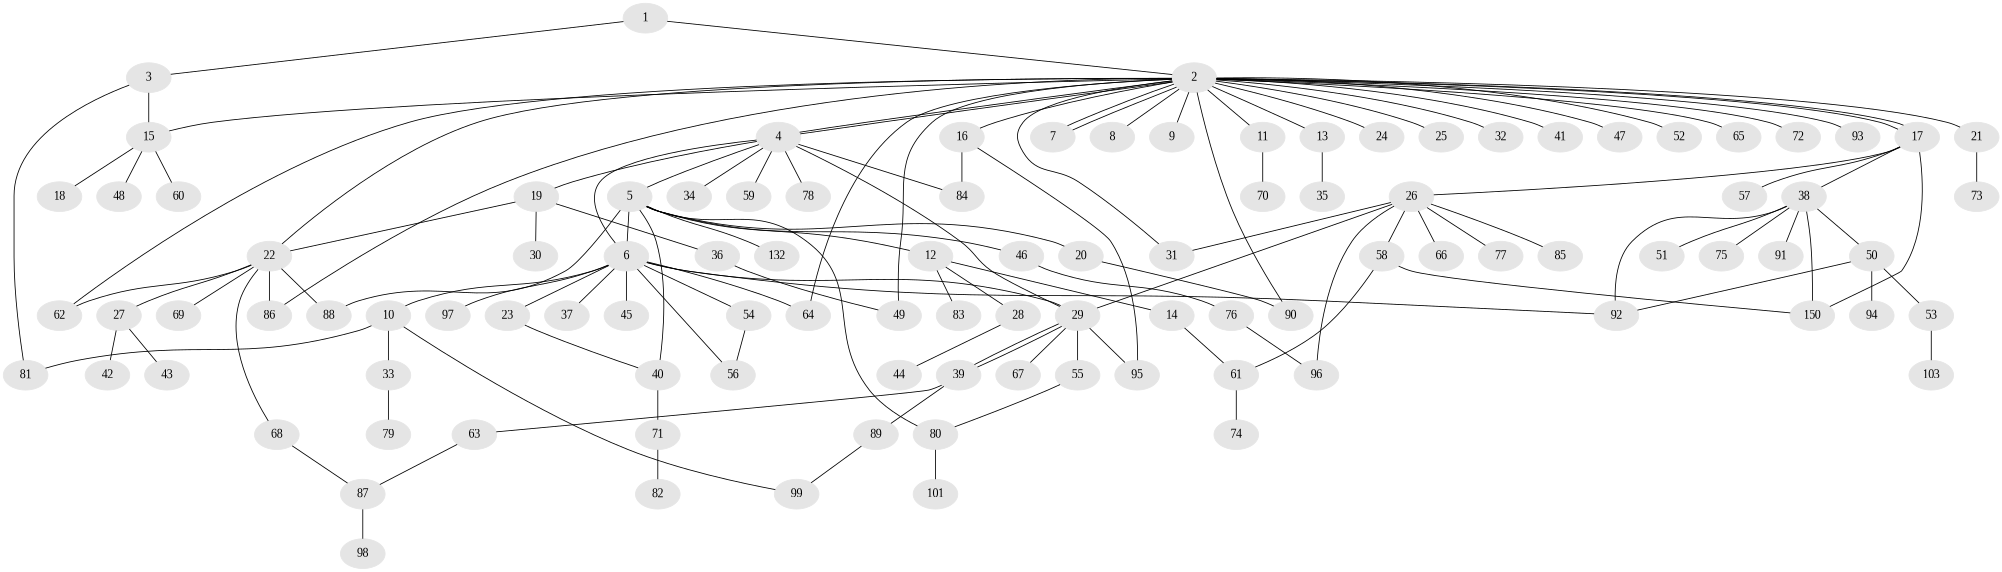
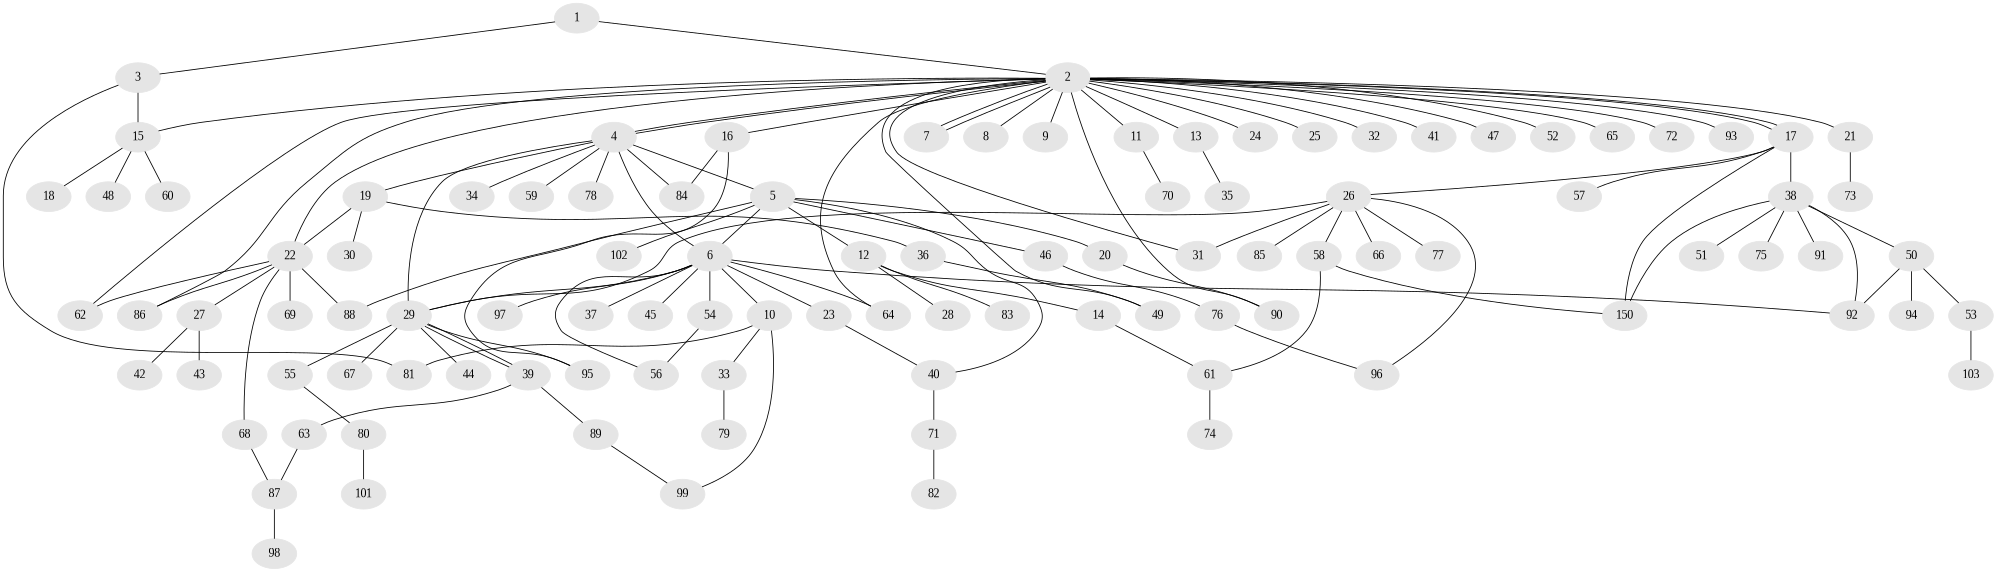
node "132": label "132" -> "102"
edge "5" -- "80": removed
edge "28" -- "44": now "29" -- "44"
